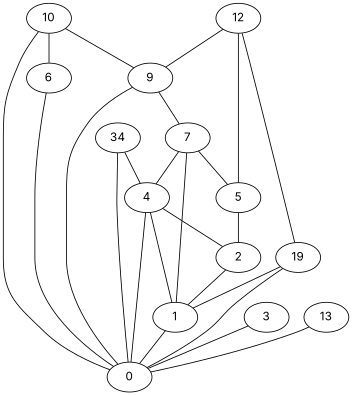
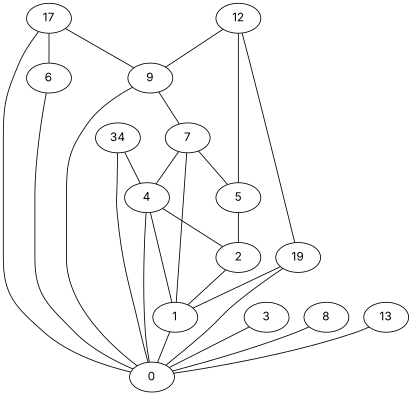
node "10": label "10" -> "17"
node "8": added
